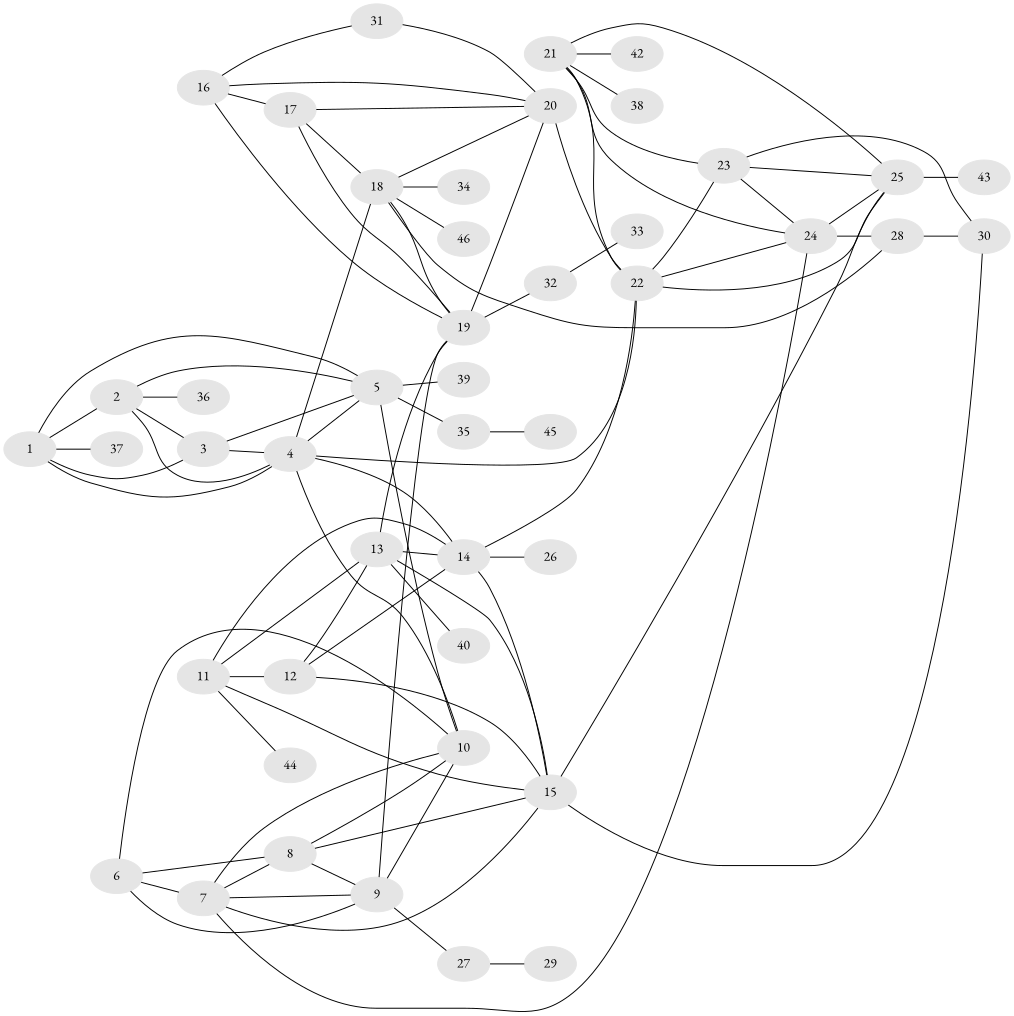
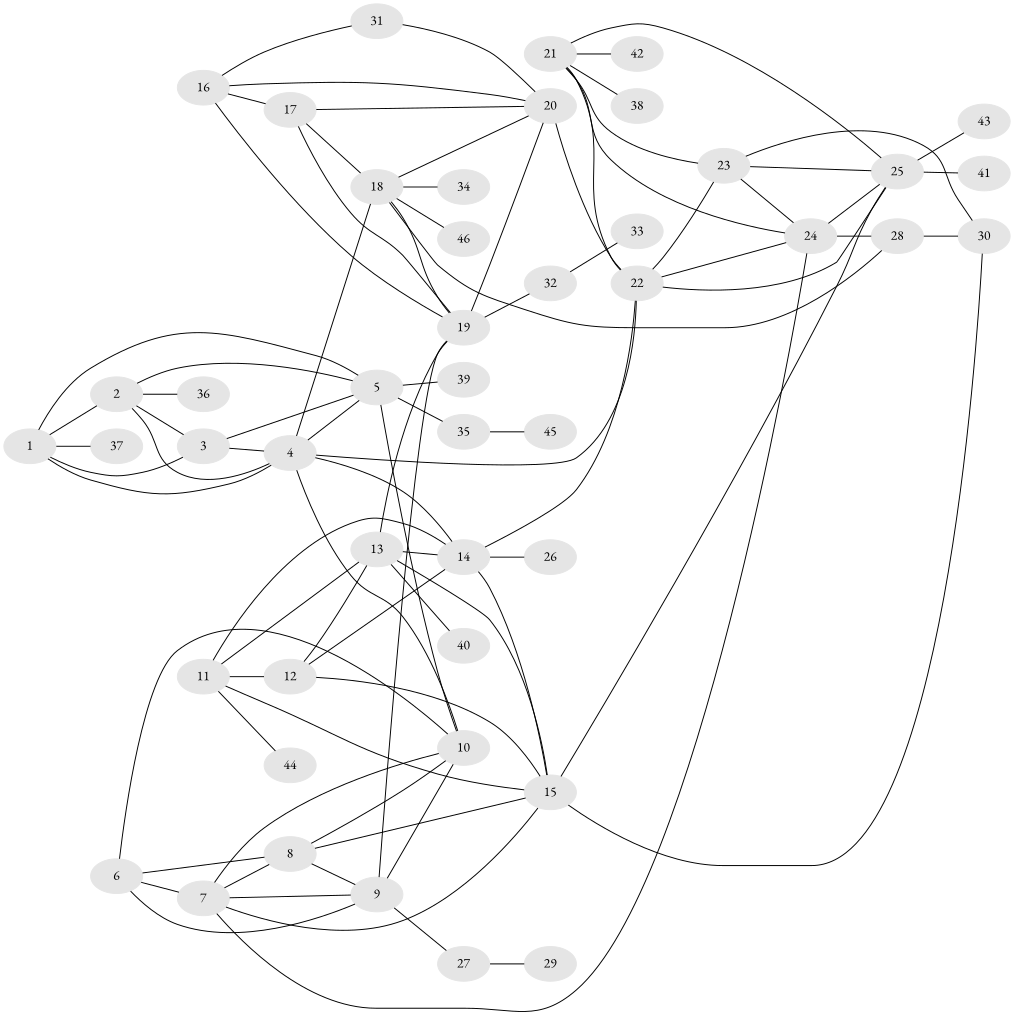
node "41": added
